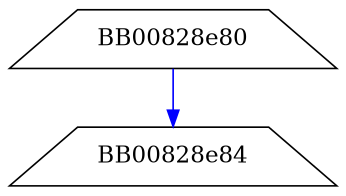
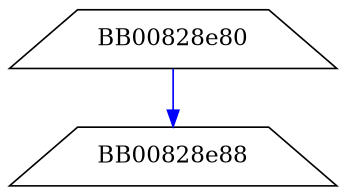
node "BB00828e84": label "BB00828e84" -> "BB00828e88"
